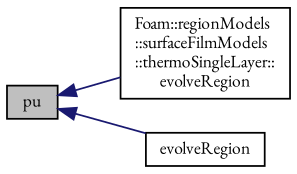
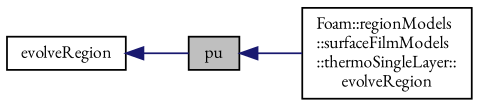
edge "evolveRegion" -> "pu": reversed
